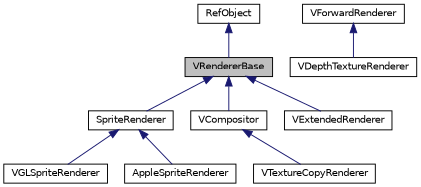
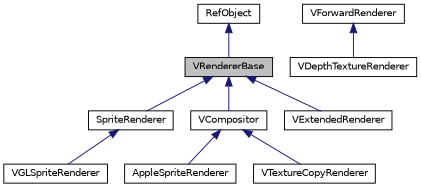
edge "AppleSpriteRenderer" -> "SpriteRenderer": now "AppleSpriteRenderer" -> "VCompositor"
